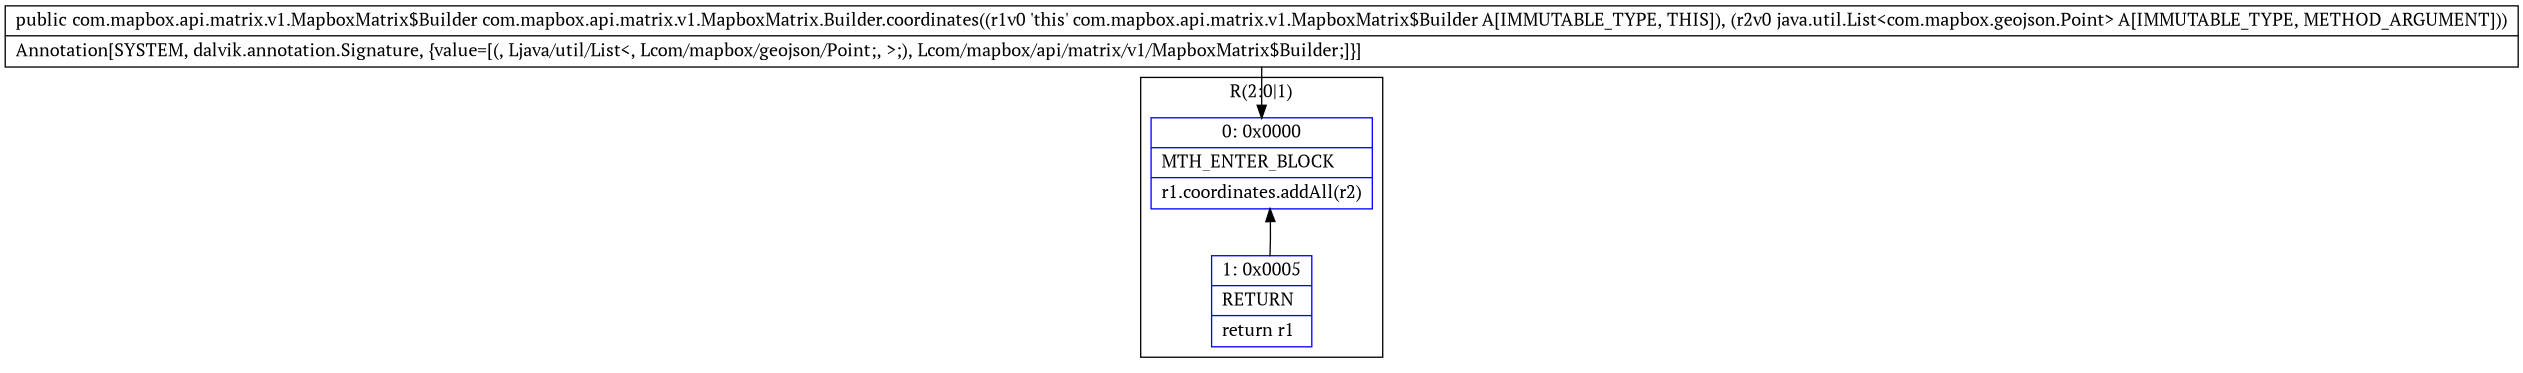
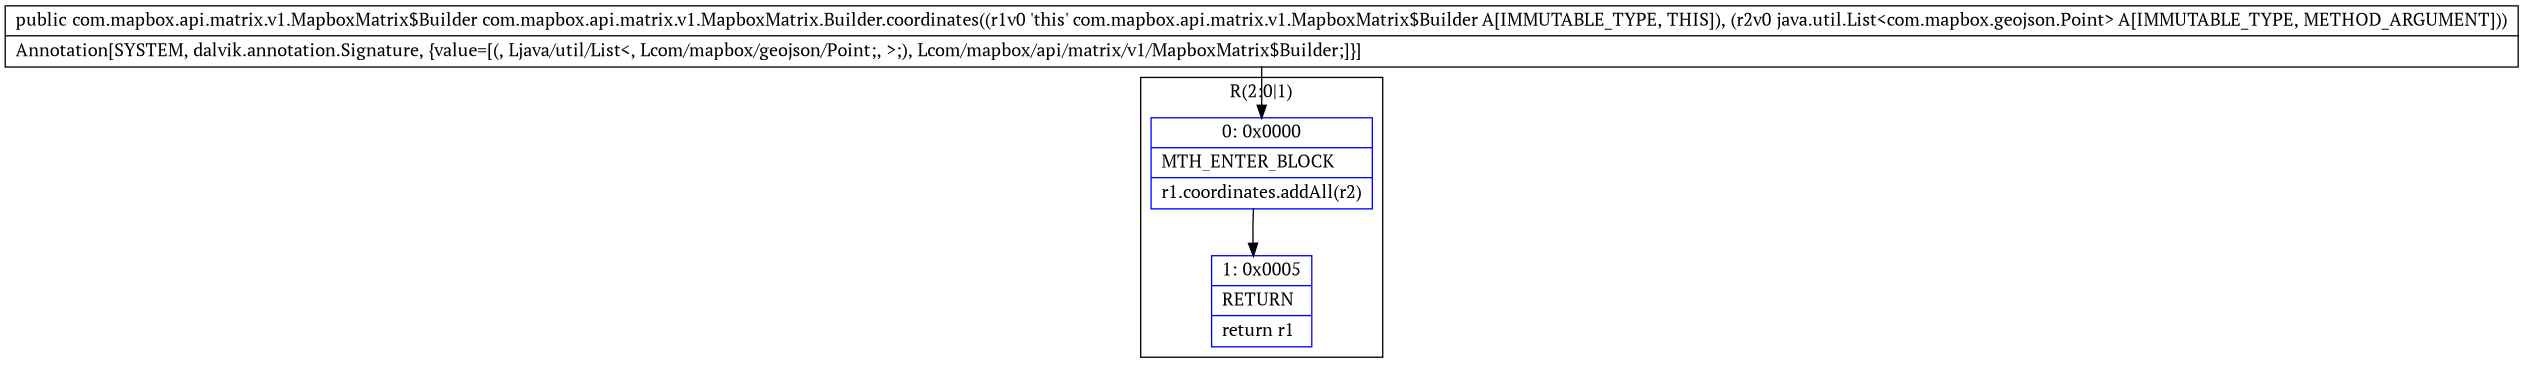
edge "1: 0x0005" -> "0: 0x0000": reversed
